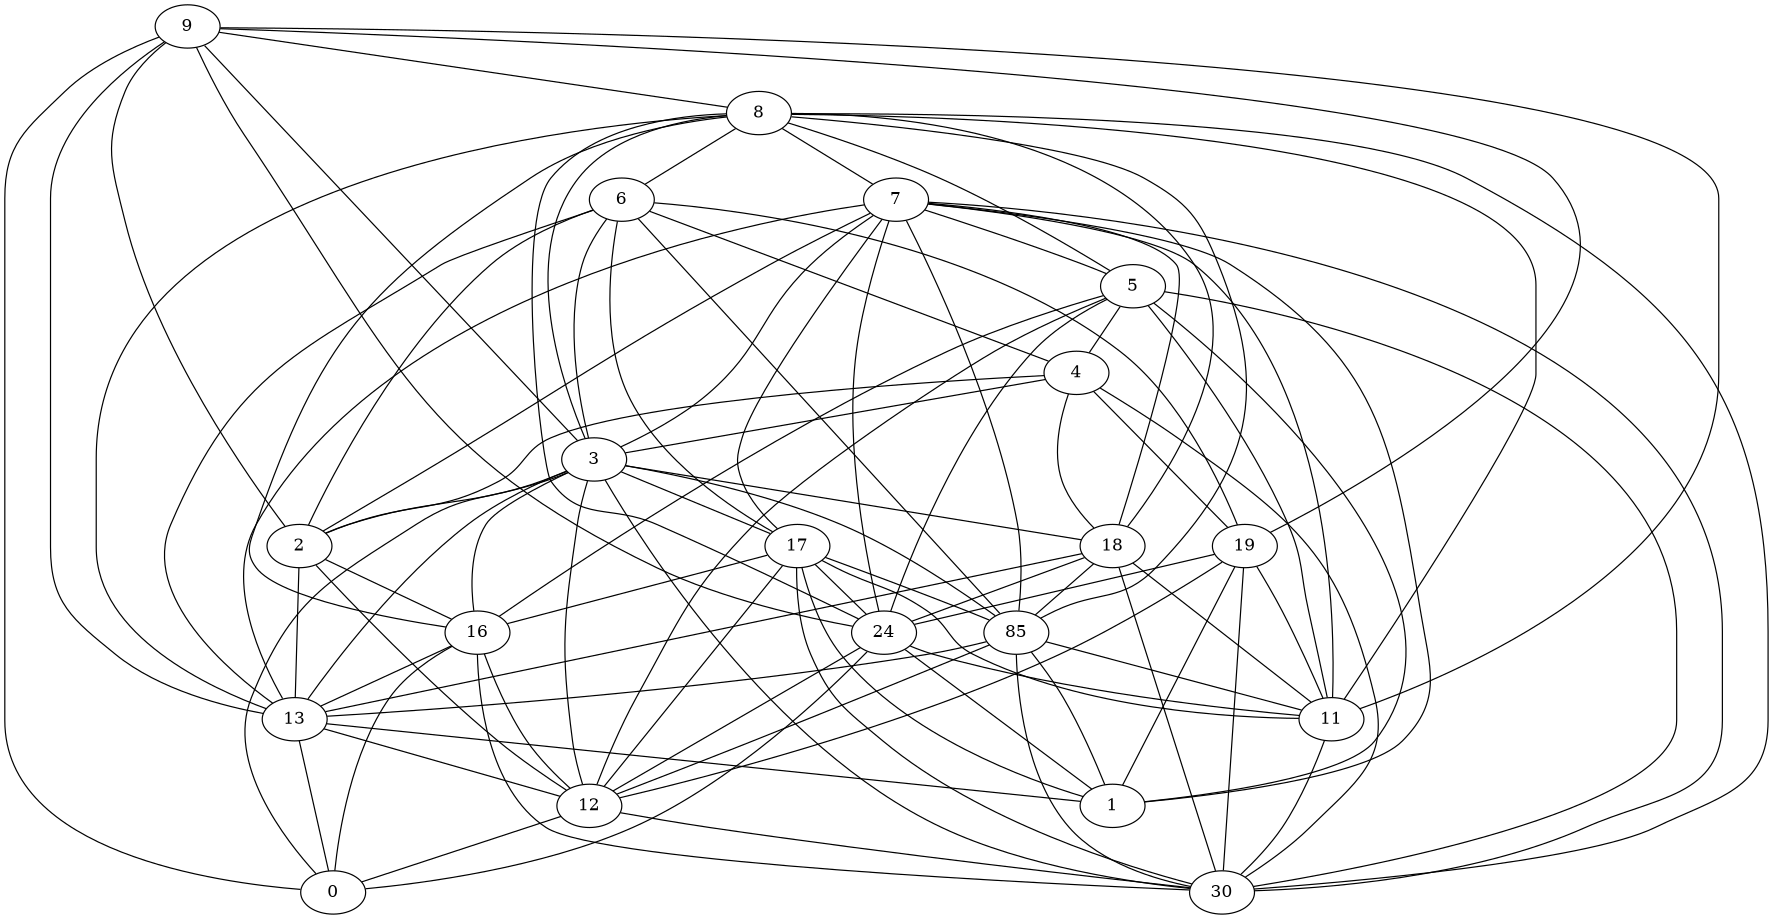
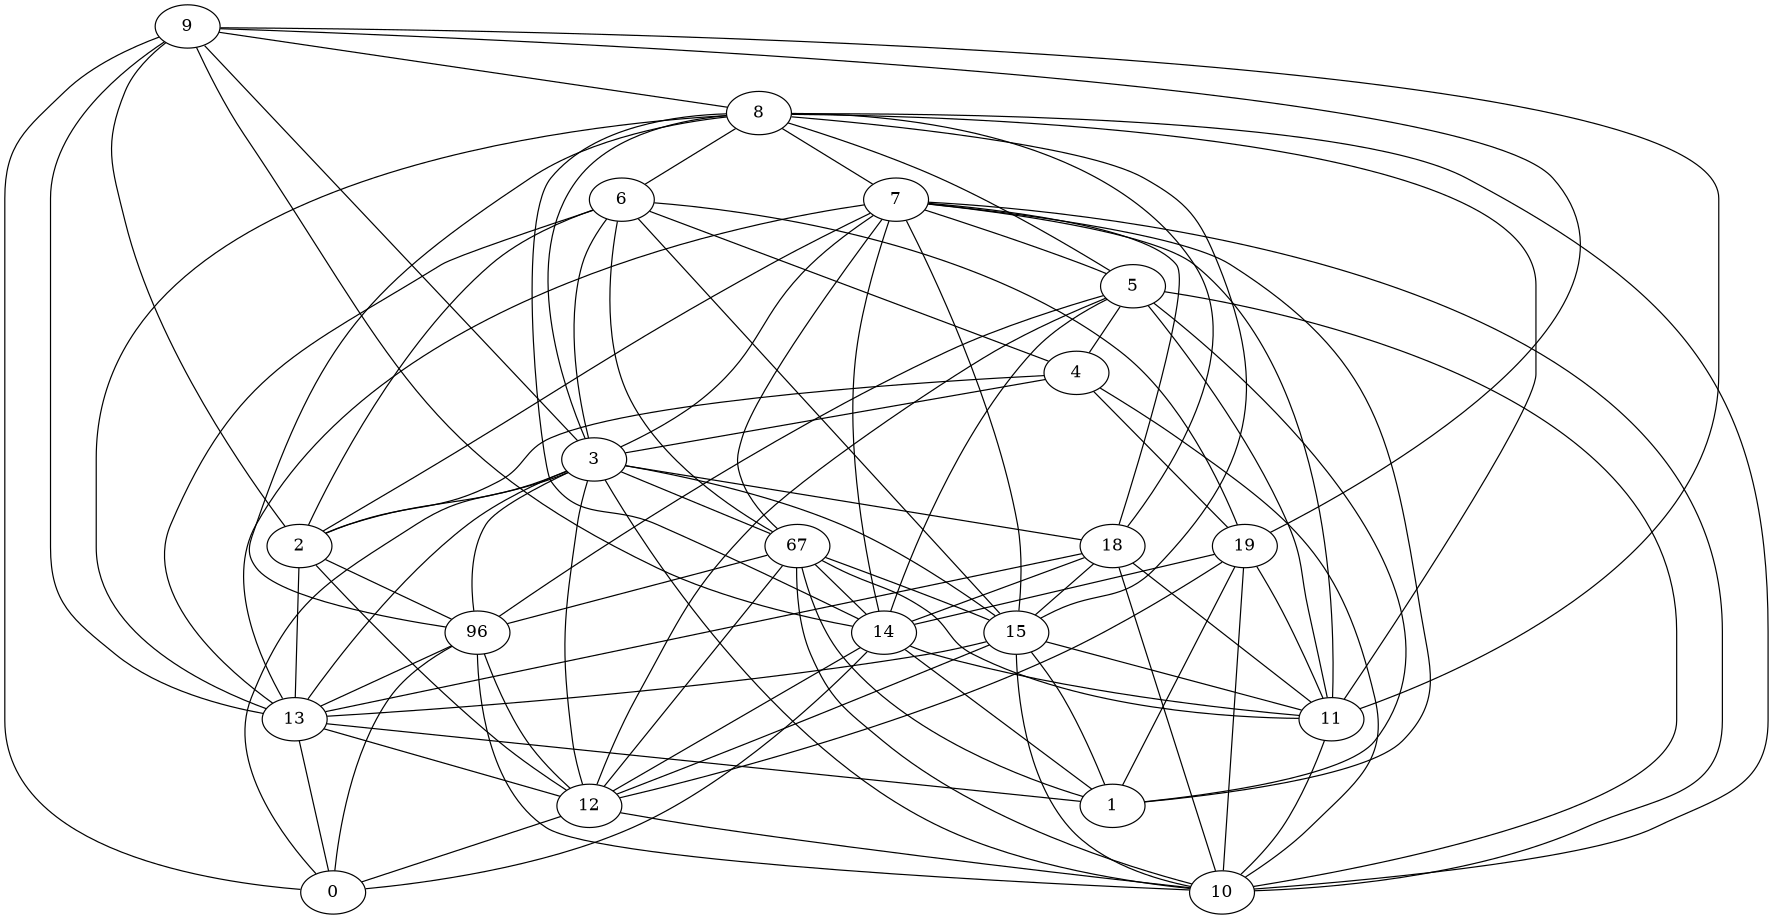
edge "4" -- "18": removed
node "17": label "17" -> "67"
node "16": label "16" -> "96"
node "24": label "24" -> "14"
node "85": label "85" -> "15"
node "30": label "30" -> "10"
